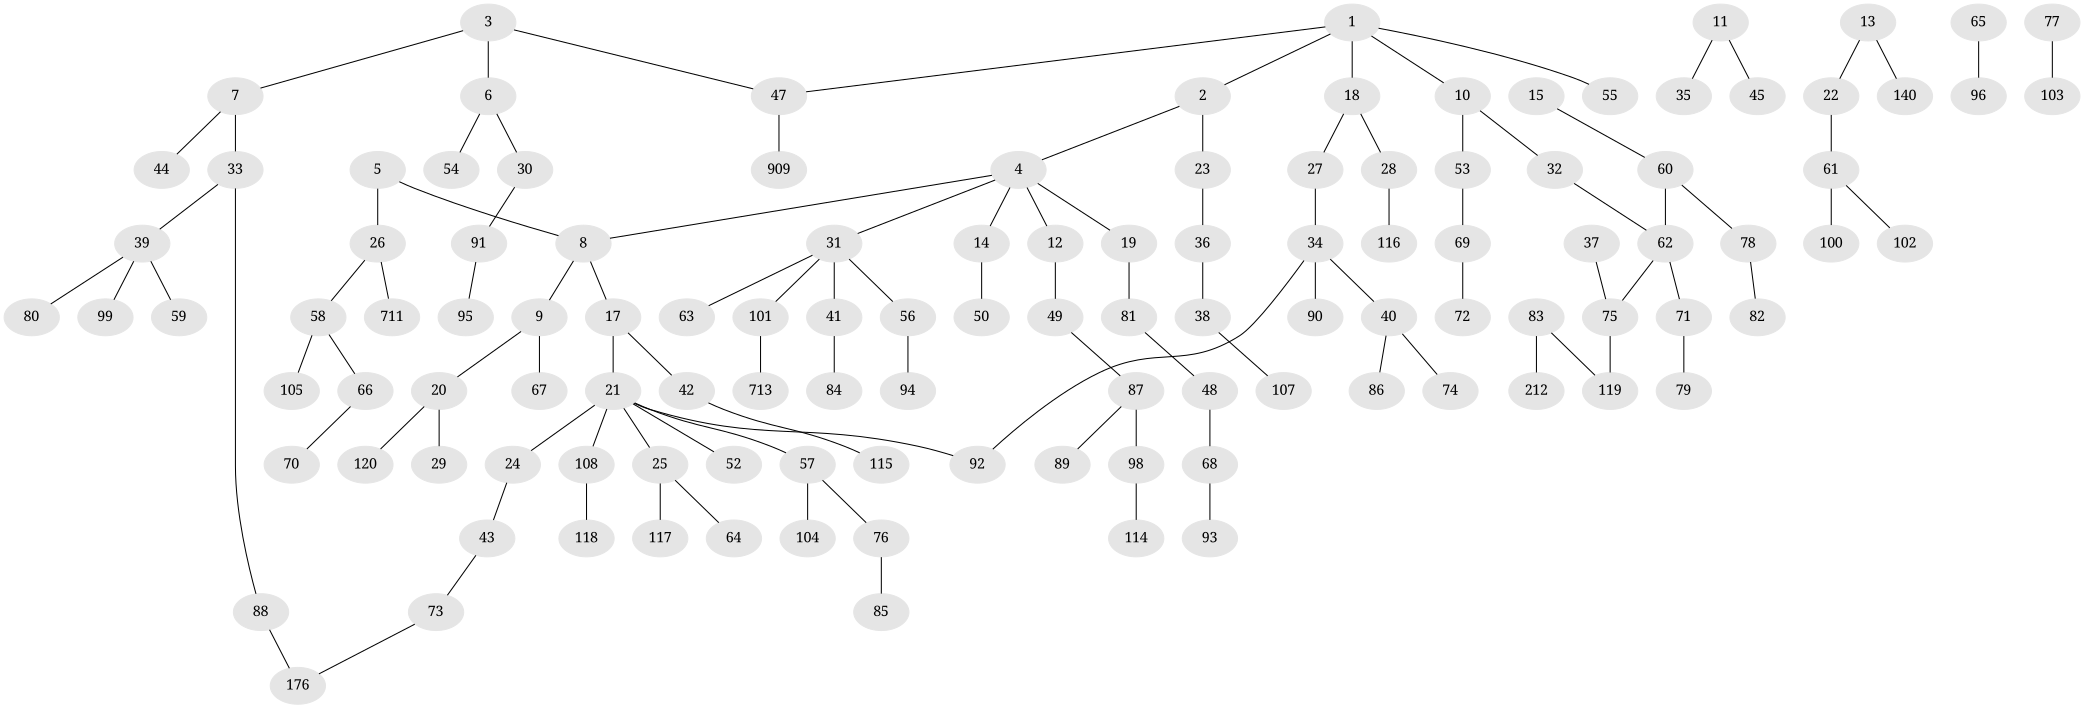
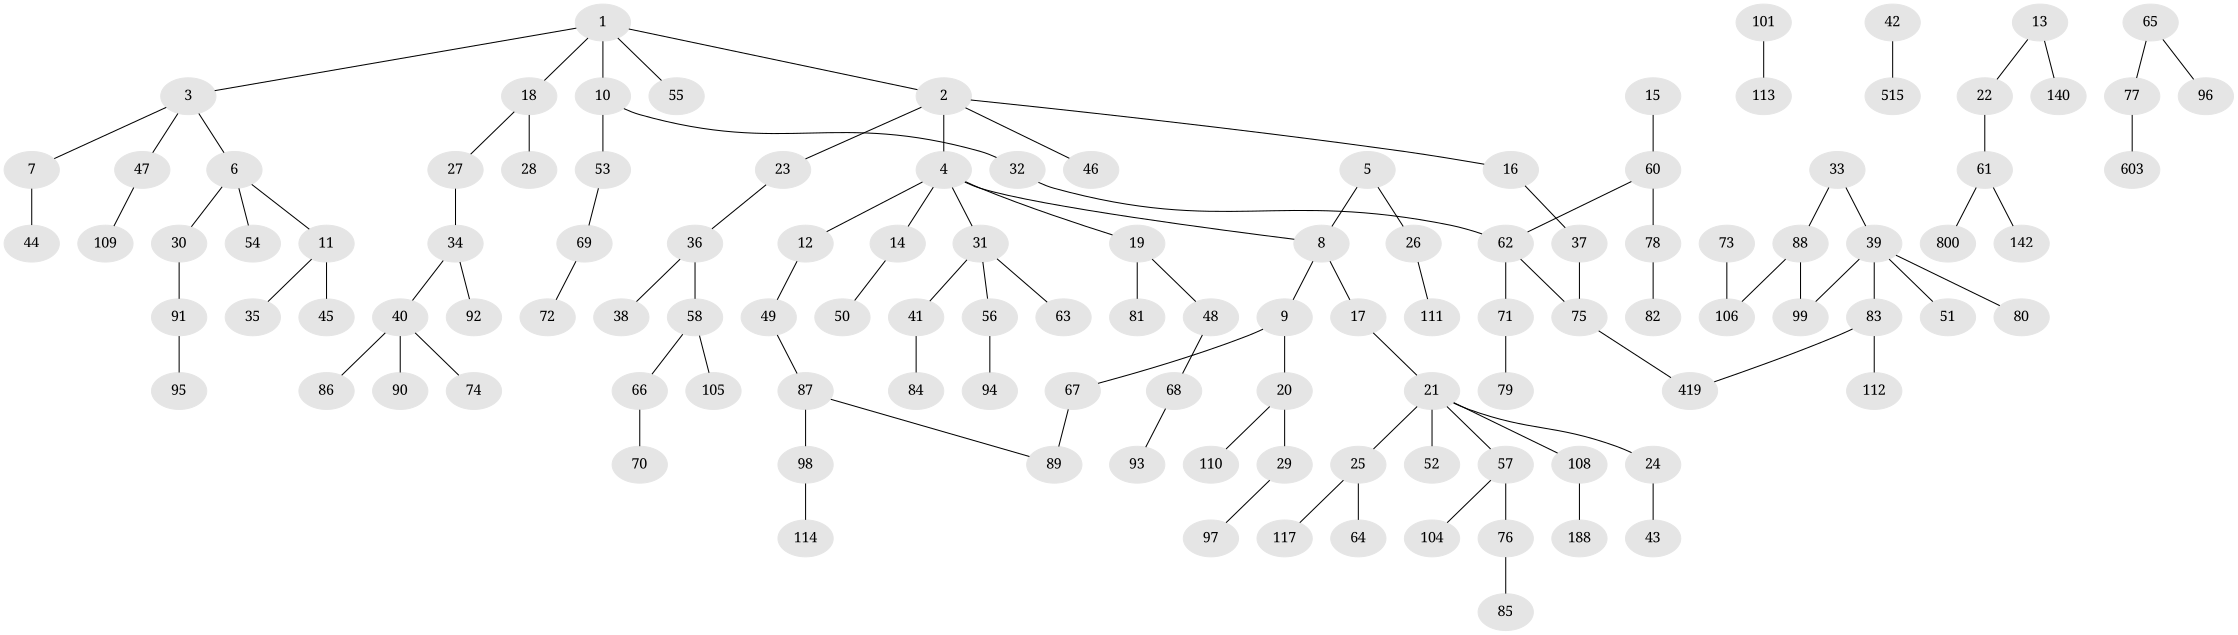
edge "1" -- "47": now "1" -- "3"
edge "65" -- "77": added
node "103": label "103" -> "603"
edge "7" -- "33": removed
node "909": label "909" -> "109"
node "46": added
node "16": added
edge "6" -- "11": added
node "116": removed
node "100": label "100" -> "800"
node "102": label "102" -> "142"
edge "26" -- "58": now "36" -- "58"
edge "31" -- "101": removed
edge "34" -- "90": now "40" -- "90"
edge "88" -- "99": added
edge "39" -- "83": added
node "59": label "59" -> "51"
node "711": label "711" -> "111"
edge "81" -- "48": now "19" -- "48"
edge "17" -- "42": removed
node "713": label "713" -> "113"
node "107": removed
node "212": label "212" -> "112"
node "119": label "119" -> "419"
edge "67" -- "89": added
edge "21" -- "92": removed
node "120": label "120" -> "110"
node "115": label "115" -> "515"
node "118": label "118" -> "188"
node "97": added
edge "43" -- "73": removed
node "176": label "176" -> "106"
